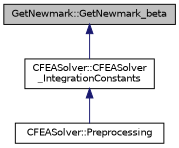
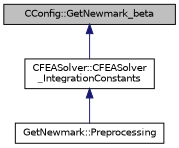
node "GetNewmark::GetNewmark_beta": label "GetNewmark::GetNewmark_beta" -> "CConfig::GetNewmark_beta"
node "CFEASolver::Preprocessing": label "CFEASolver::Preprocessing" -> "GetNewmark::Preprocessing"
